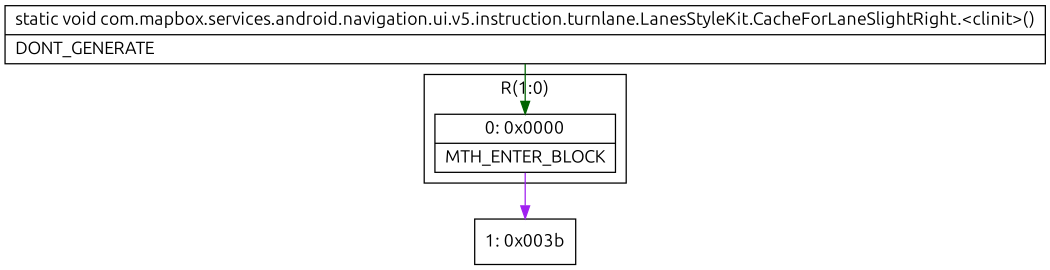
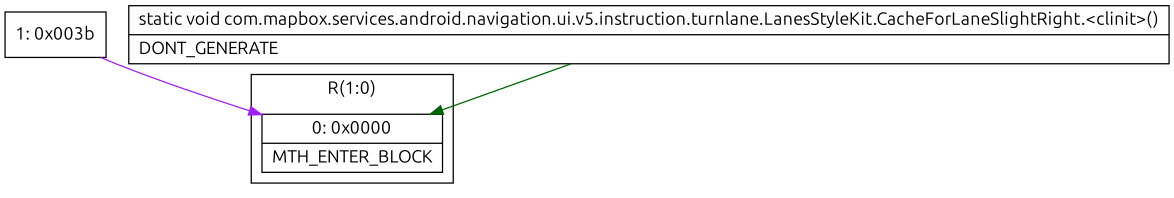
edge "0: 0x0000" -> "1: 0x003b": reversed
